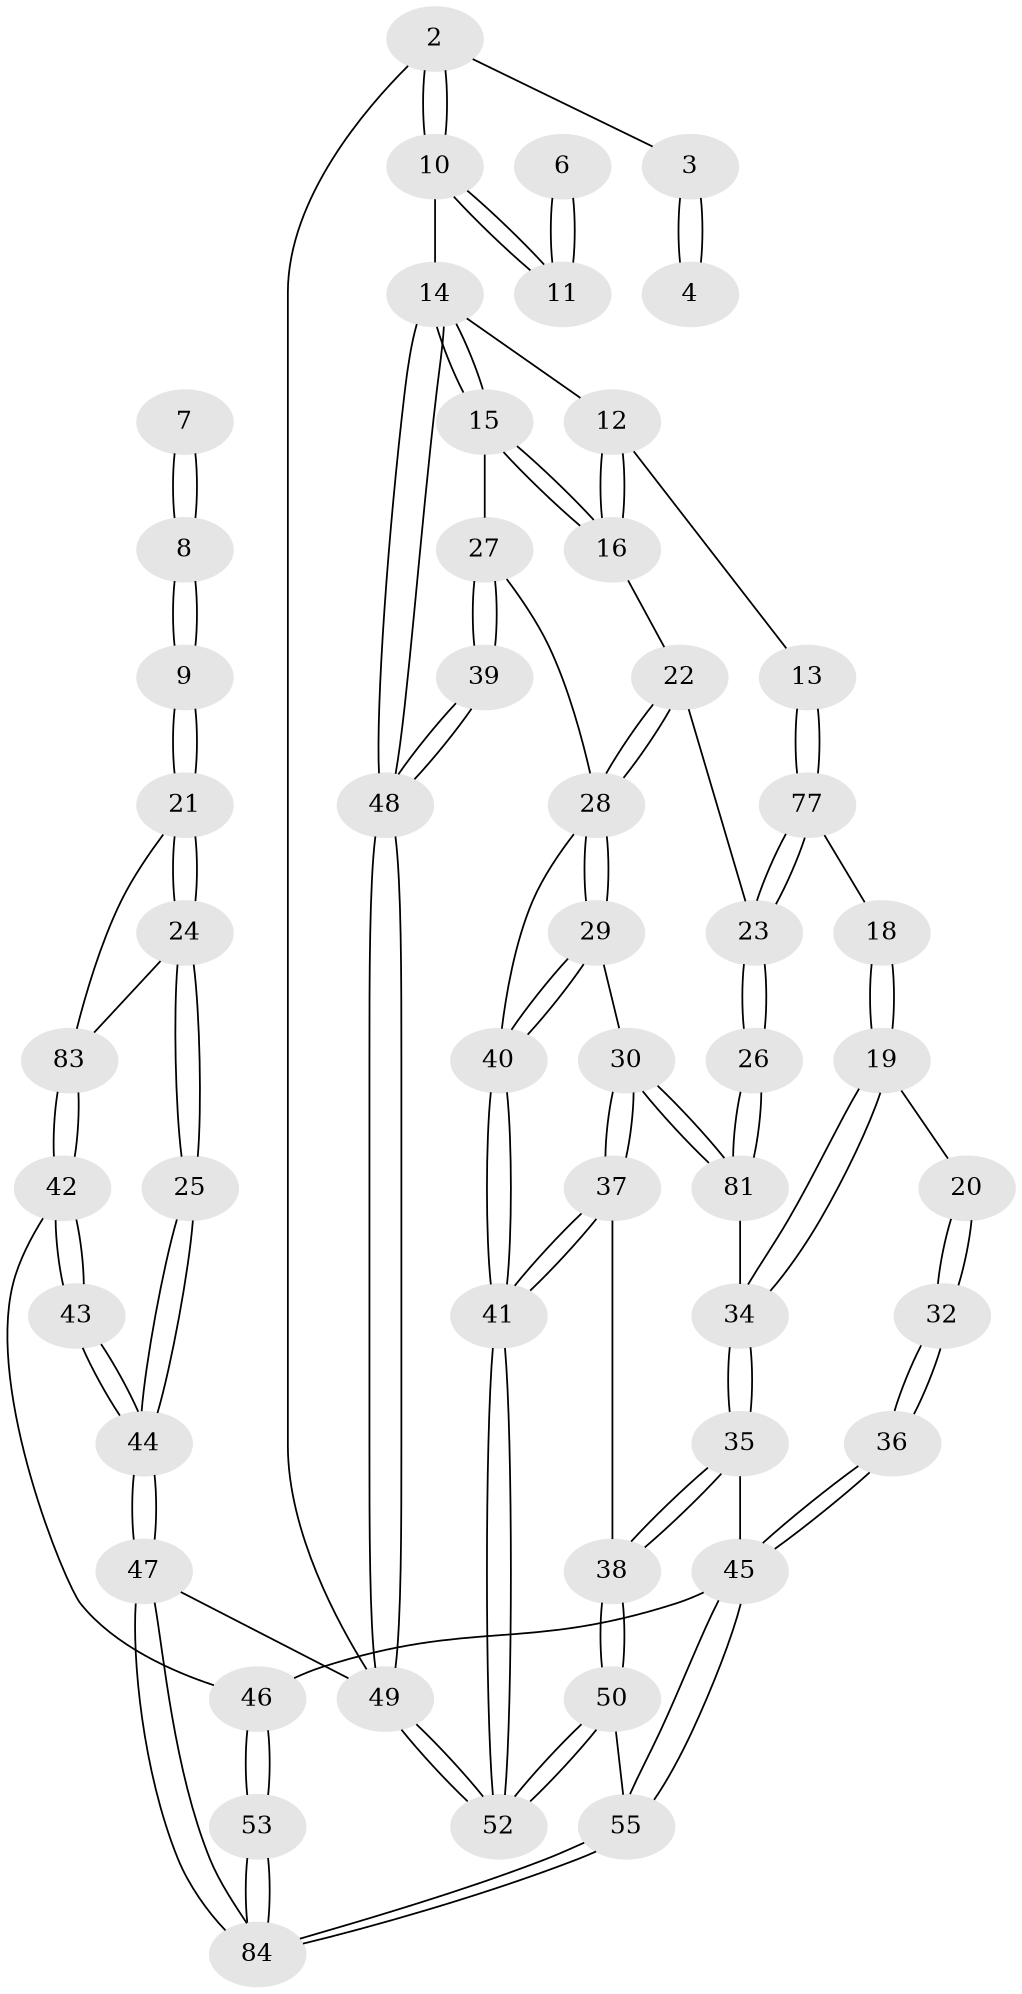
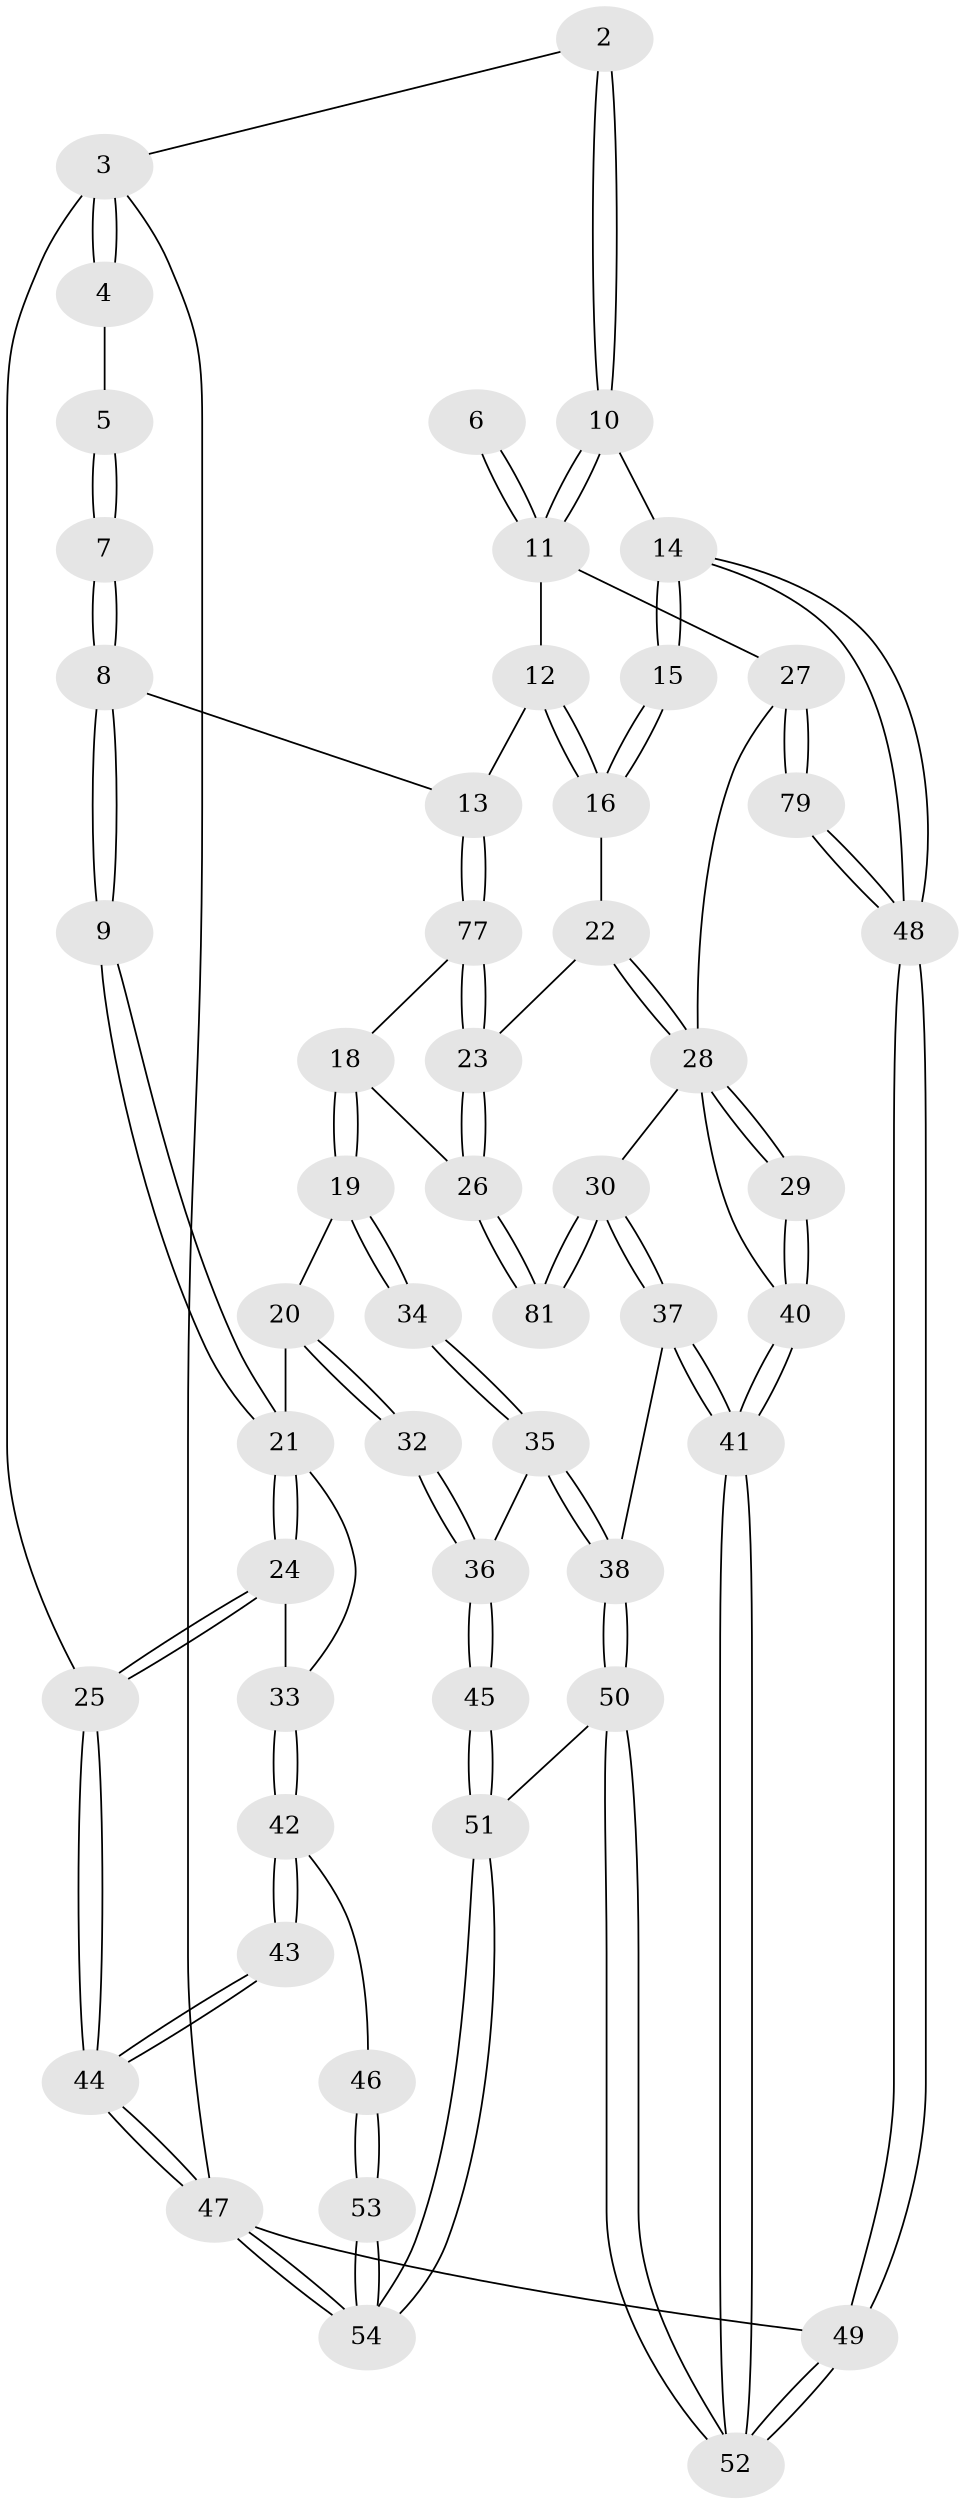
edge "14" -- "12": now "11" -- "12"
node "5": added
edge "15" -- "27": now "11" -- "27"
node "39": label "39" -> "79"
edge "8" -- "13": added
edge "2" -- "49": removed
edge "3" -- "25": added
edge "29" -- "30": now "28" -- "30"
node "83": label "83" -> "33"
edge "18" -- "26": added
edge "3" -- "47": added
edge "81" -- "34": removed
edge "20" -- "21": added
edge "35" -- "45": now "35" -- "36"
edge "45" -- "46": removed
node "55": label "55" -> "51"
node "84": label "84" -> "54"
